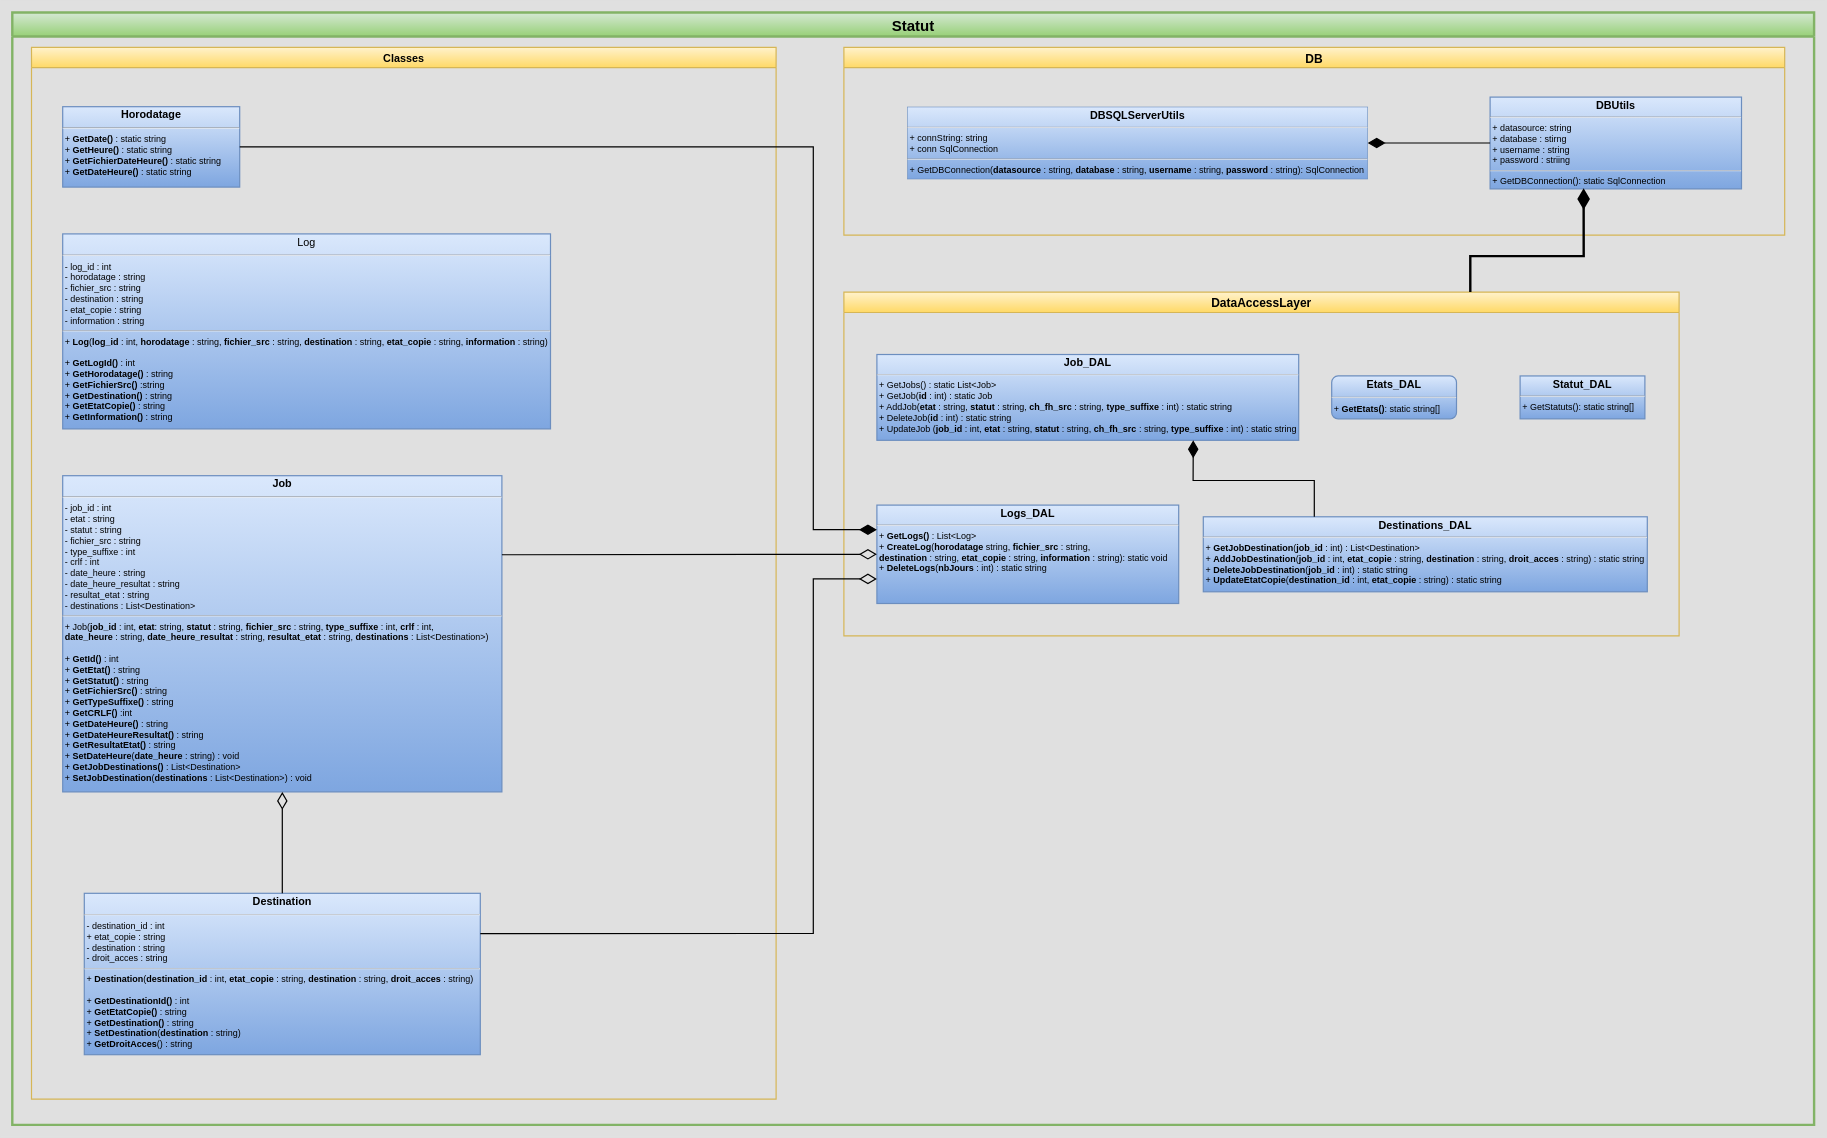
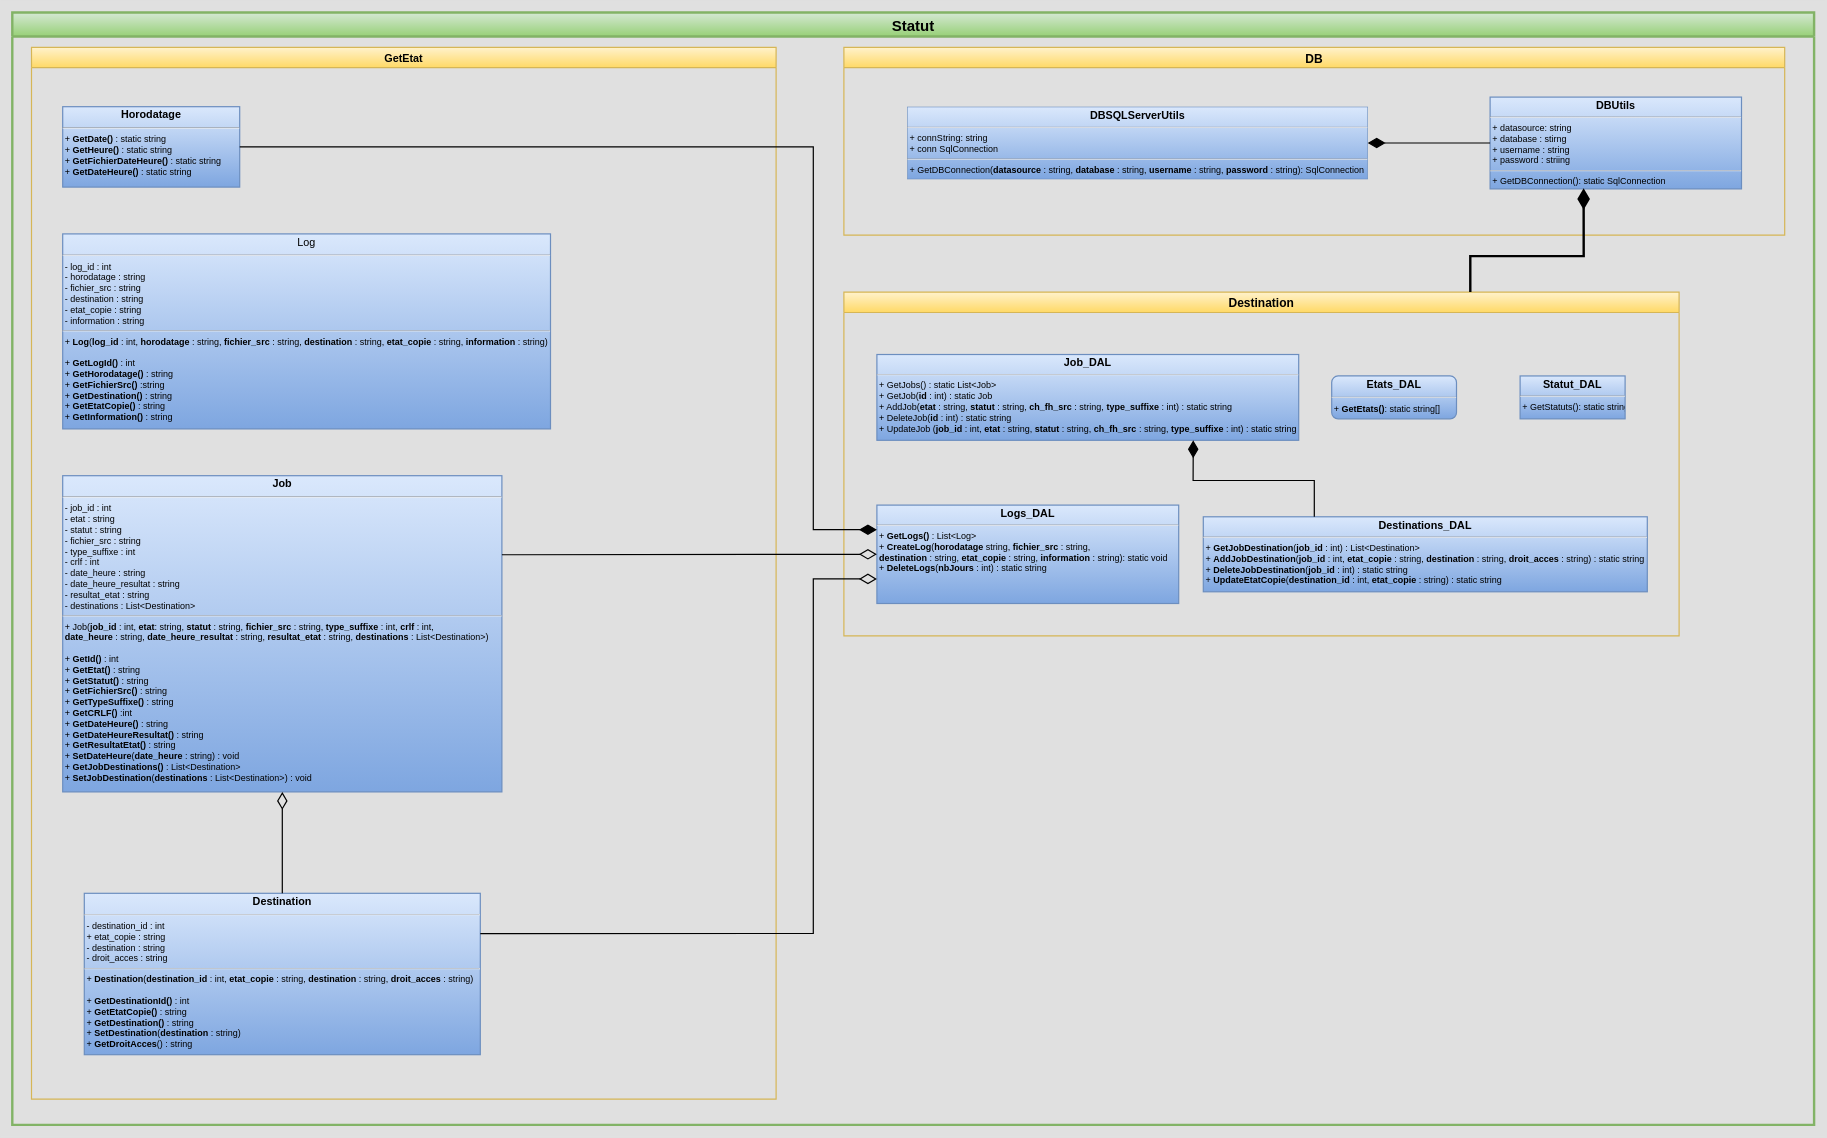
node "Classes": label "Classes" -> "GetEtat"
node "DataAccessLayer": label "DataAccessLayer" -> "Destination"
node "Statut_DAL + GetStatuts(): static string[]": size 125x43 -> 105x43
